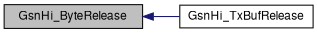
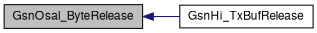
node "GsnHi_ByteRelease": label "GsnHi_ByteRelease" -> "GsnOsal_ByteRelease"
